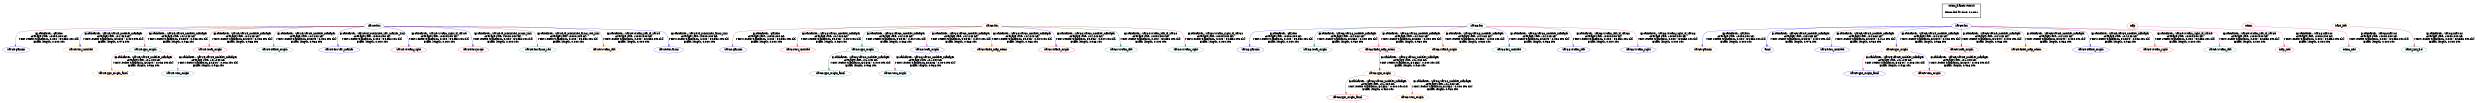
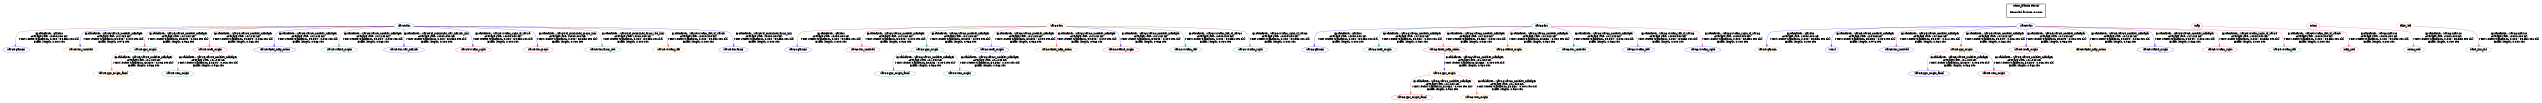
node "uav29/fixed_map_odom": added
node "amsl": label "amsl" -> "world"
